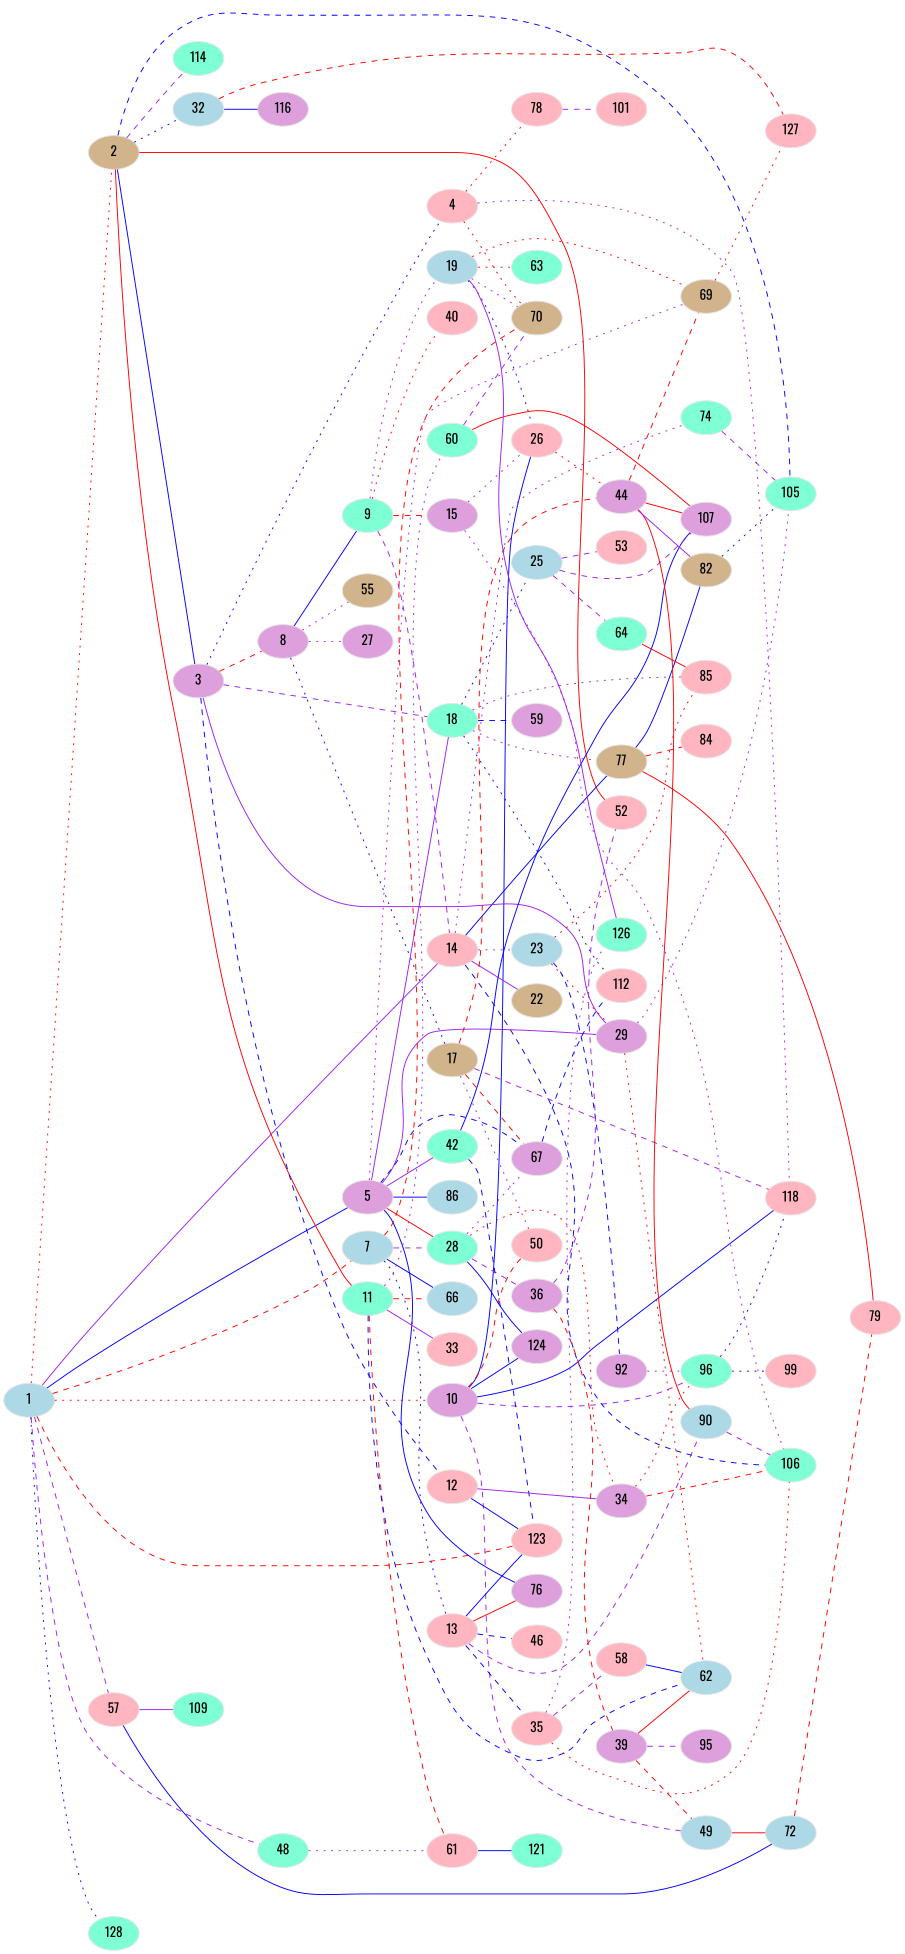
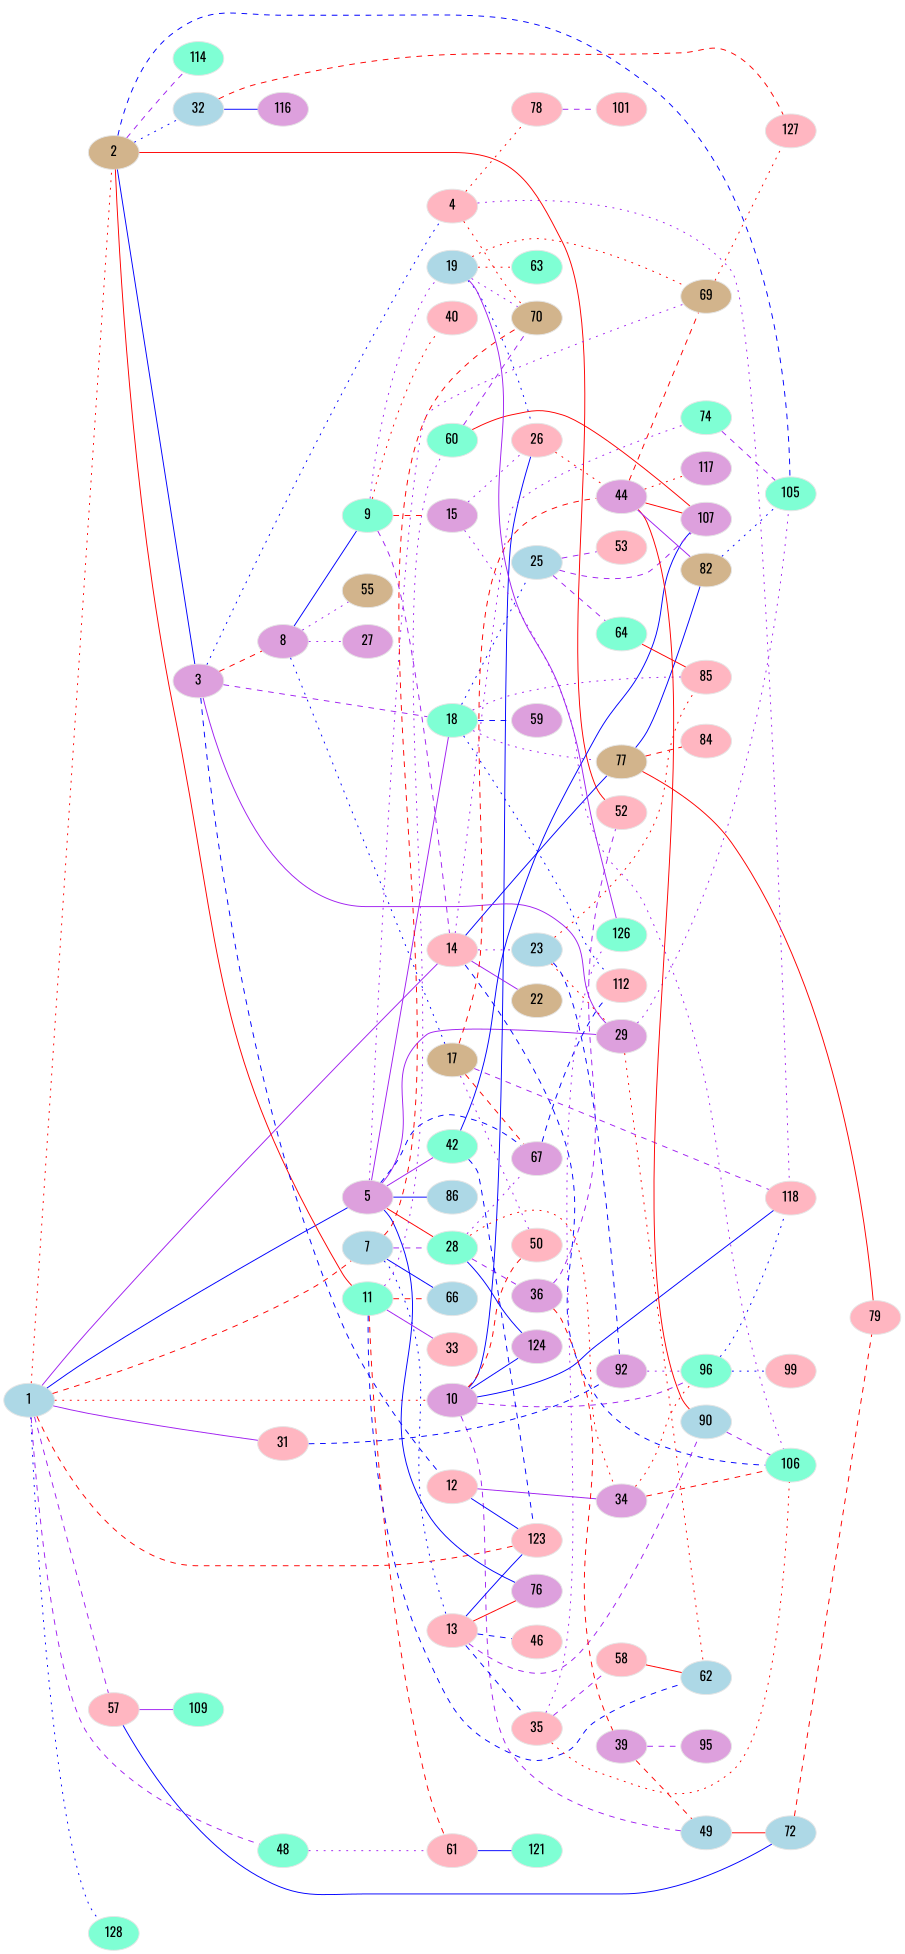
node "117": added
node "31": added
edge "58" -- "62": color blue -> red
edge "62" -- "39": removed
